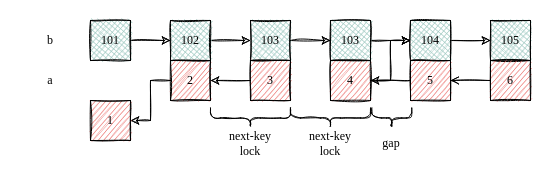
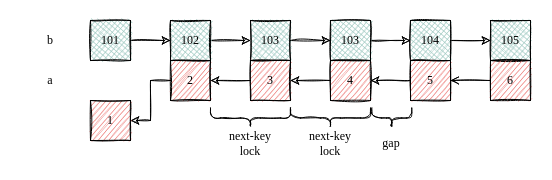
edge "4" -> "104": now "4" -> "3"
